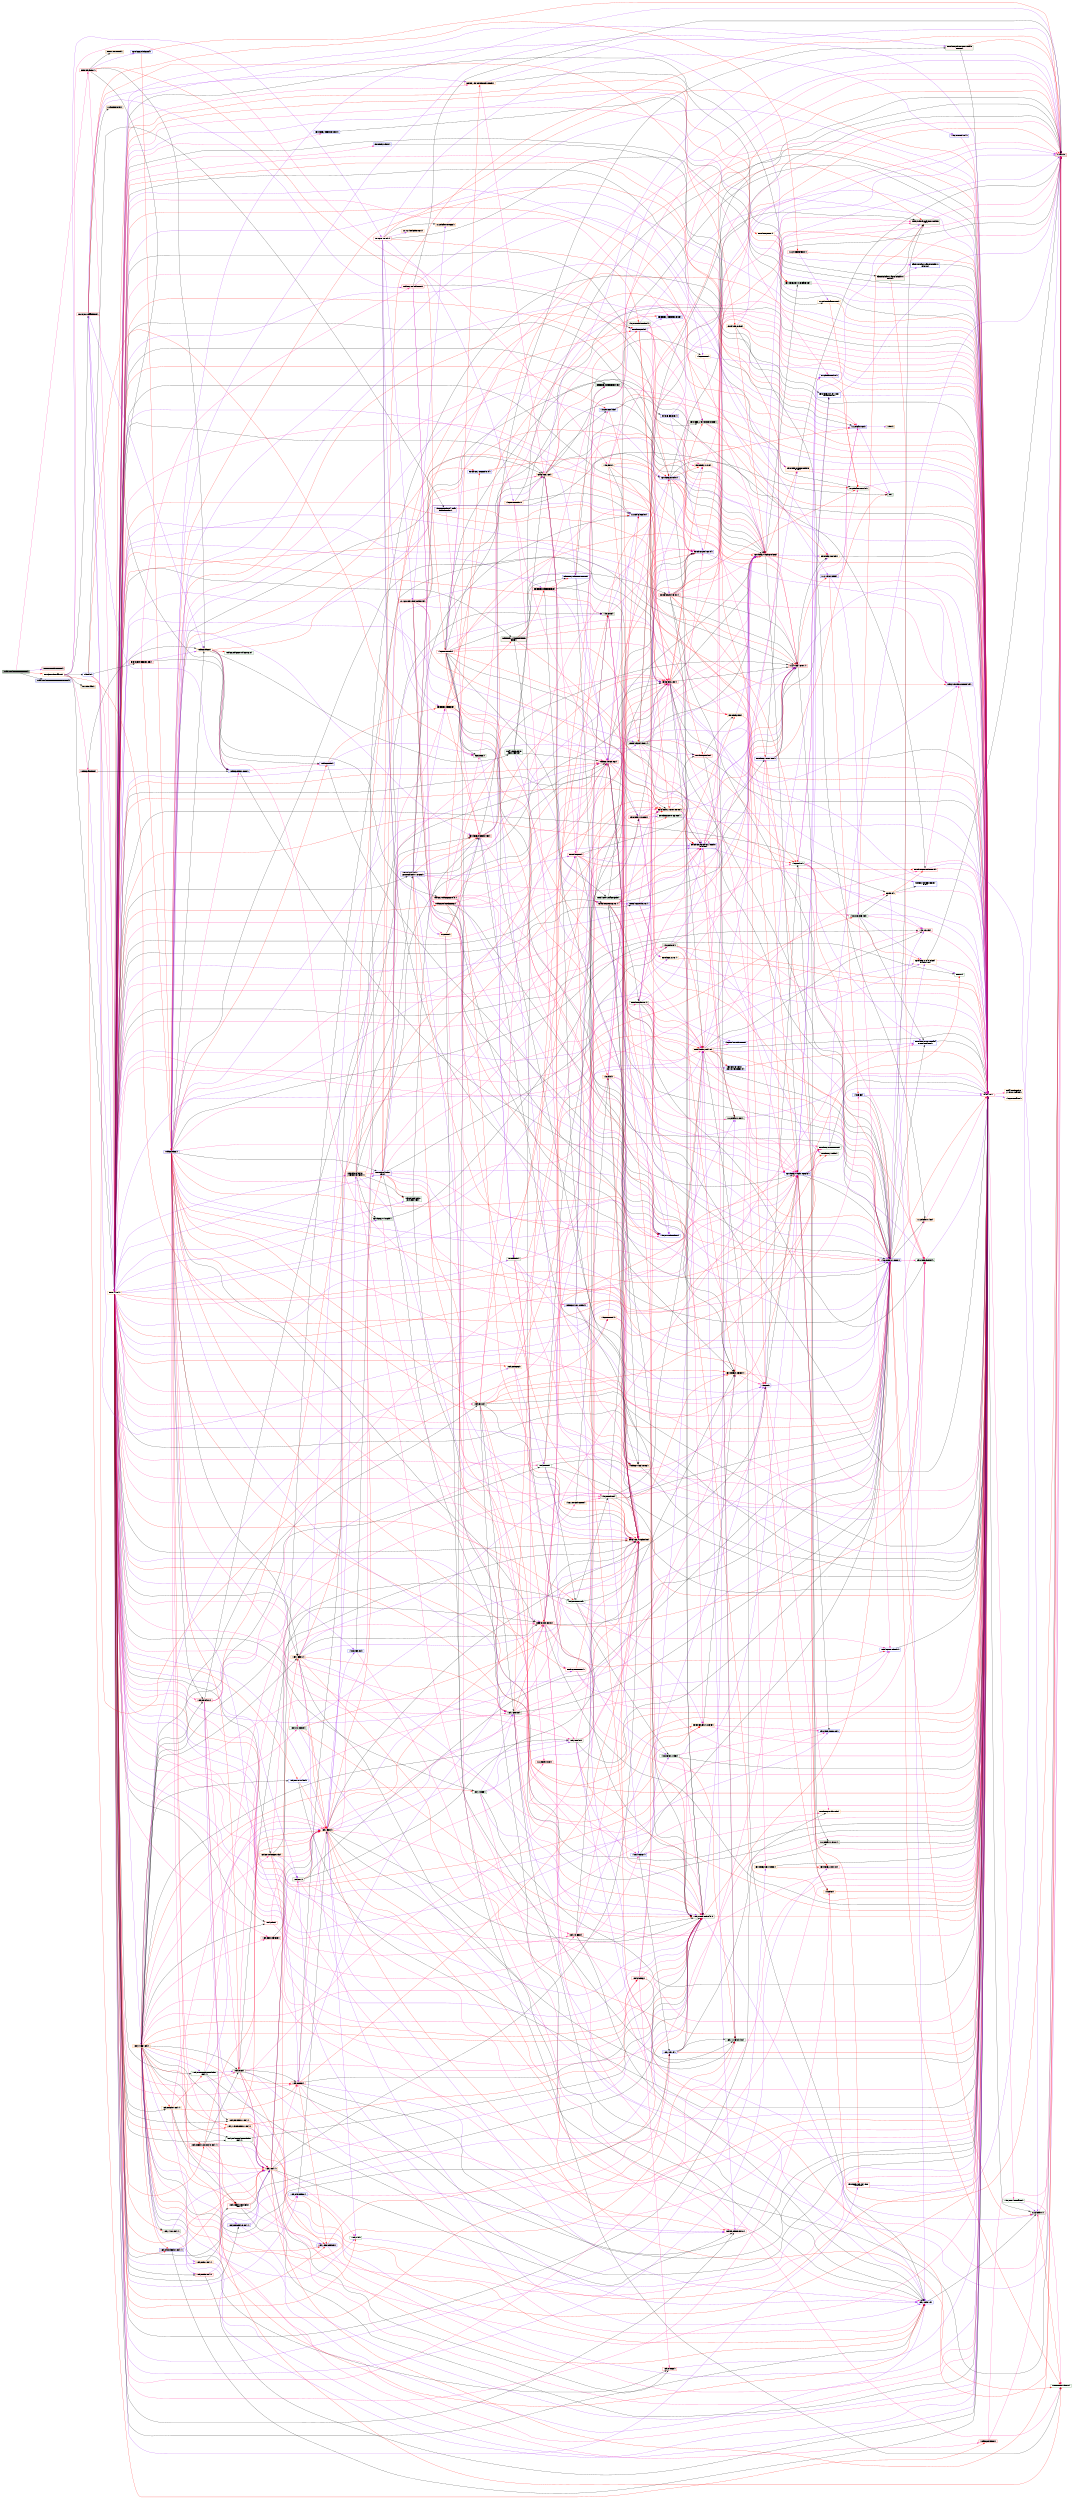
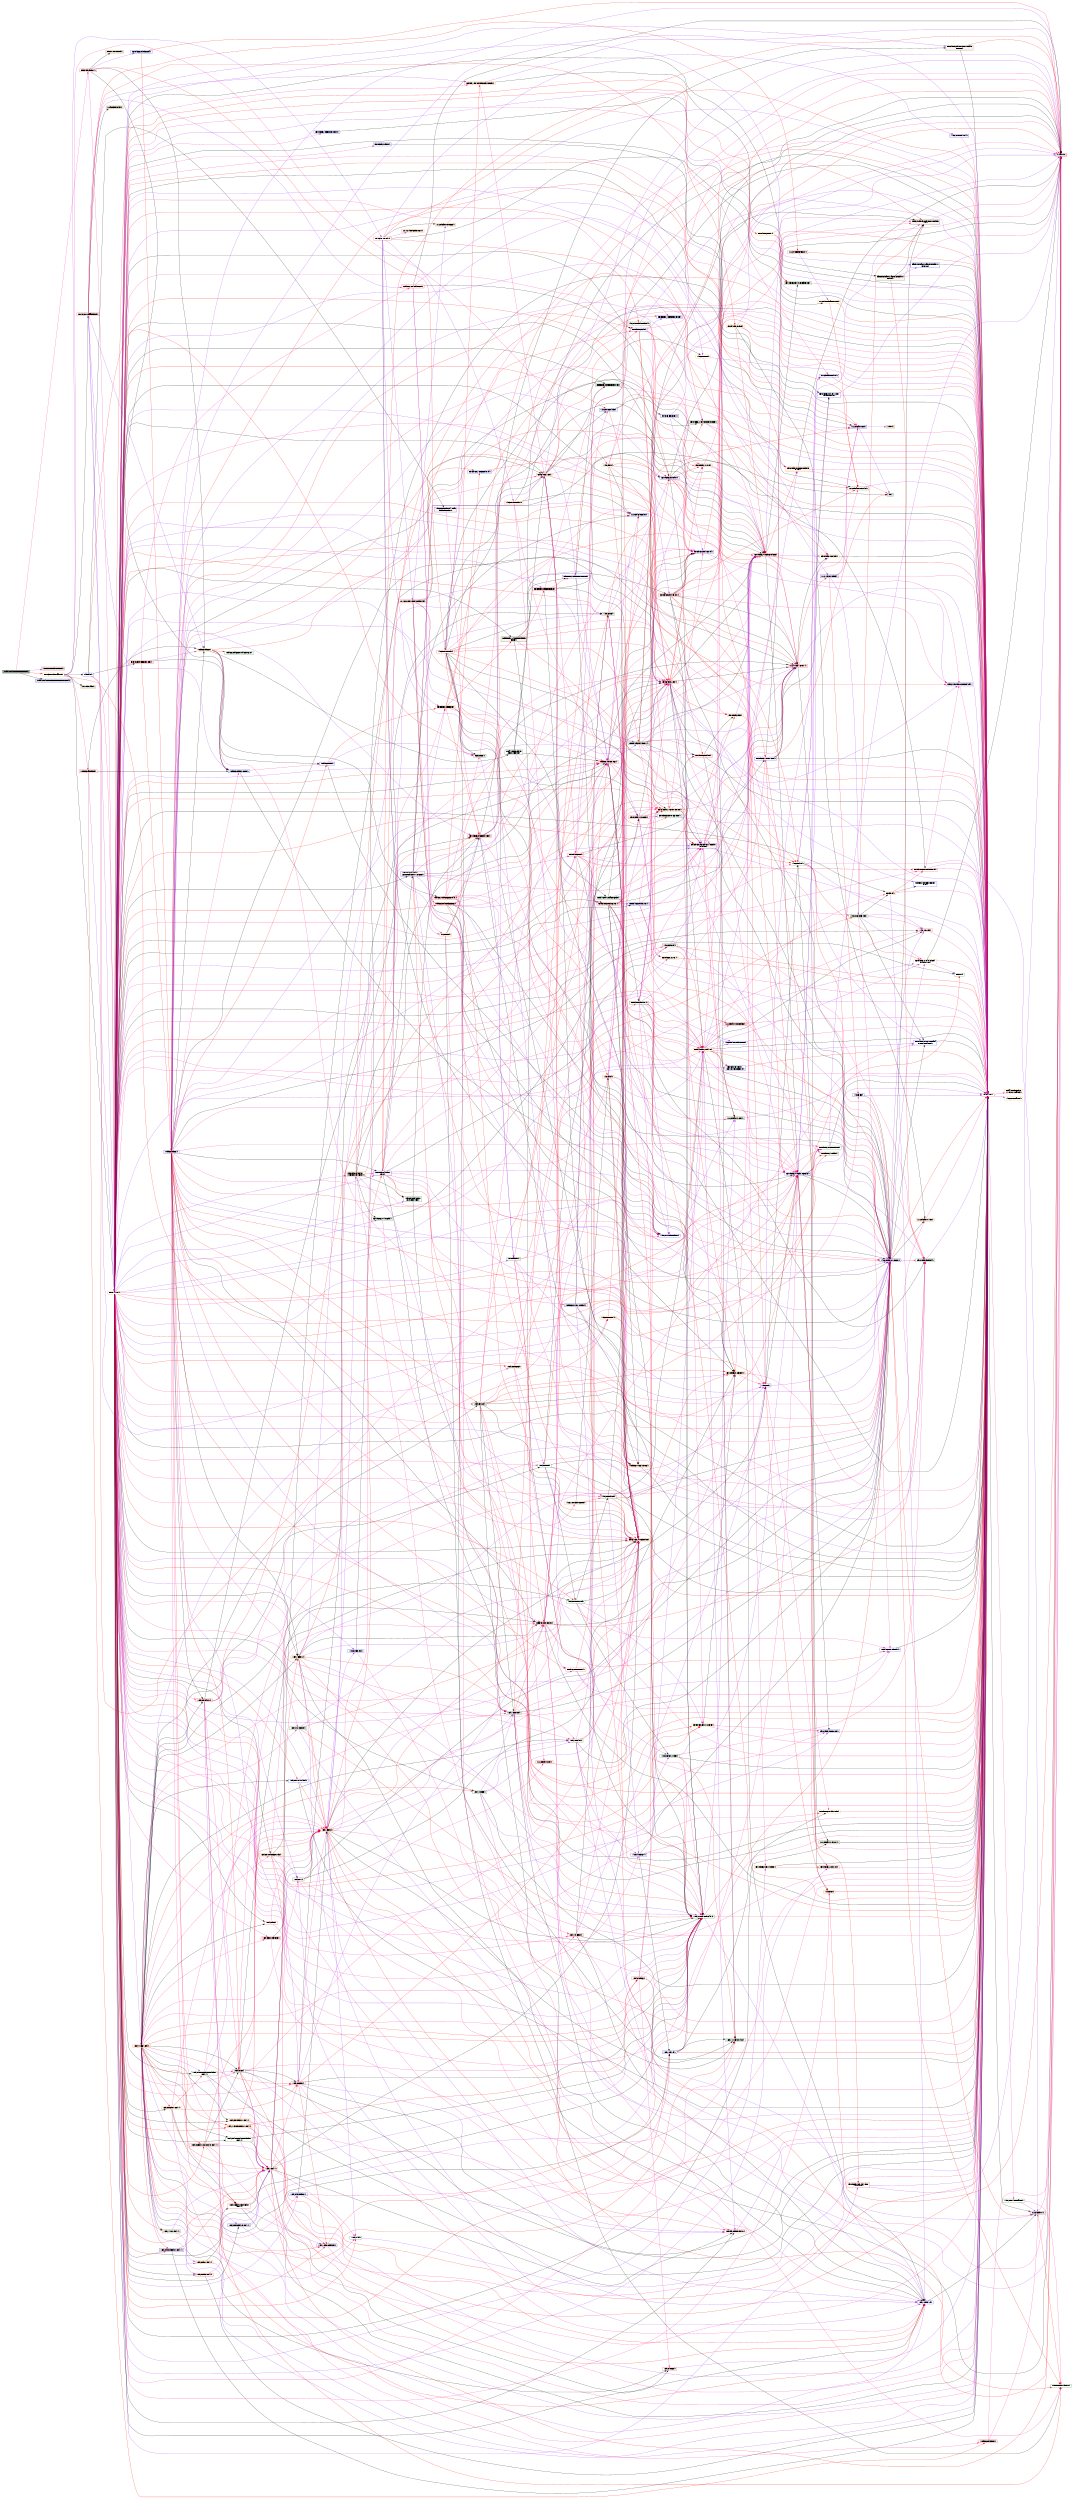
node "HAL/PlatformProperties.h": added
